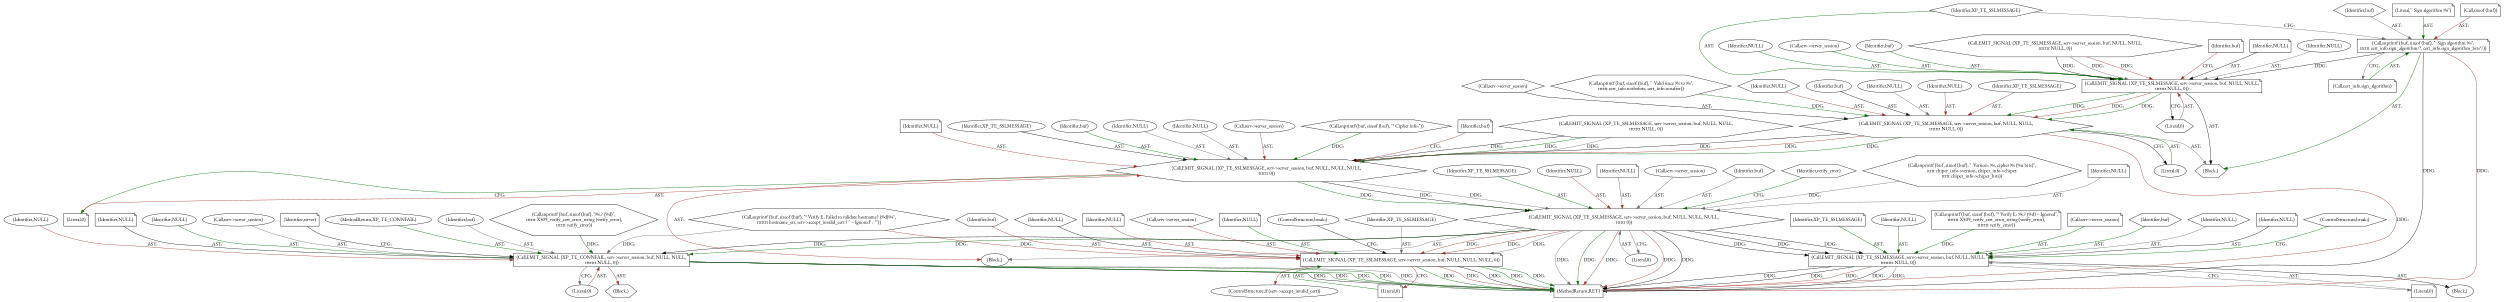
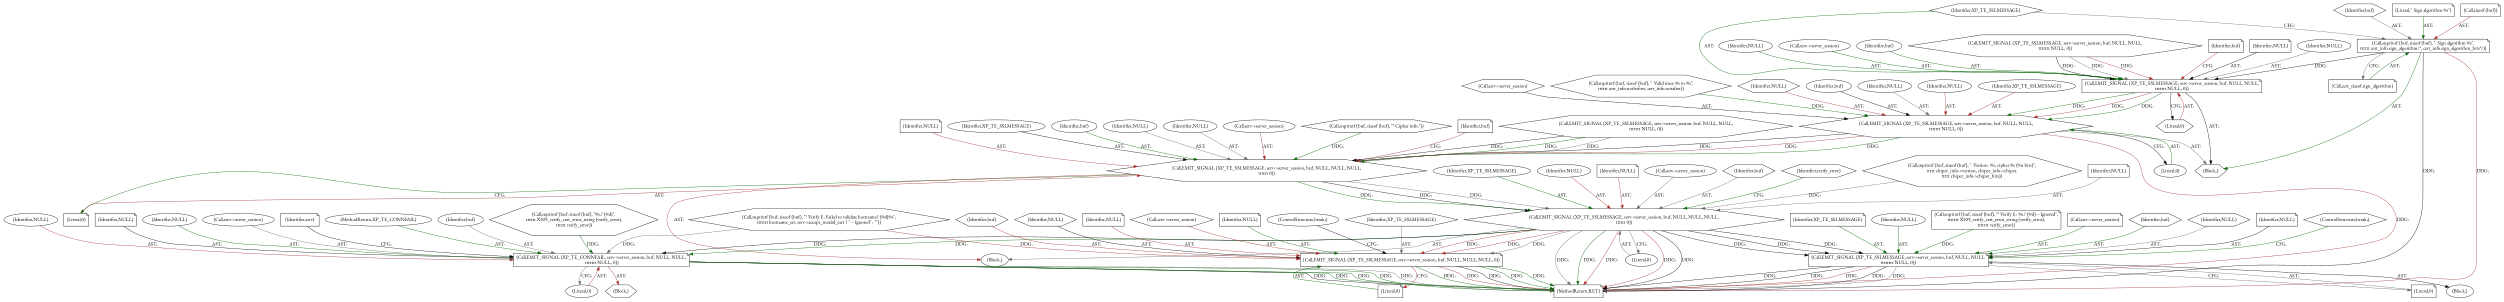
node "(Call,cert_info.sign_algorithm)": label "(Call,cert_info.sign_algorithm)" -> "(Call,cert_sizeof.sign_algorithm)"
node "(Identifier,server)": label "(Identifier,server)" -> "(Identifier,serv)"
node "(ControlStructure,if (serv->accept_invalid_cert))": removed
